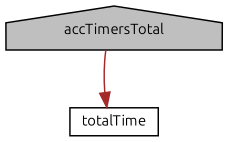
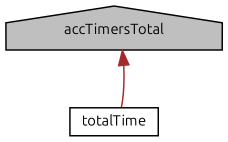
edge "accTimersTotal" -> "totalTime": reversed
